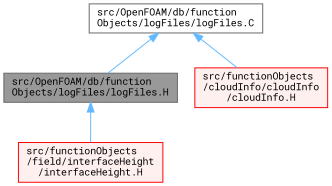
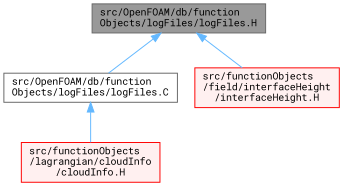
edge "src/OpenFOAM/db/function Objects/logFiles/logFiles.H" -> "src/OpenFOAM/db/function Objects/logFiles/logFiles.C": reversed
node "src/functionObjects /cloudInfo/cloudInfo /cloudInfo.H": label "src/functionObjects /cloudInfo/cloudInfo /cloudInfo.H" -> "src/functionObjects /lagrangian/cloudInfo /cloudInfo.H"
